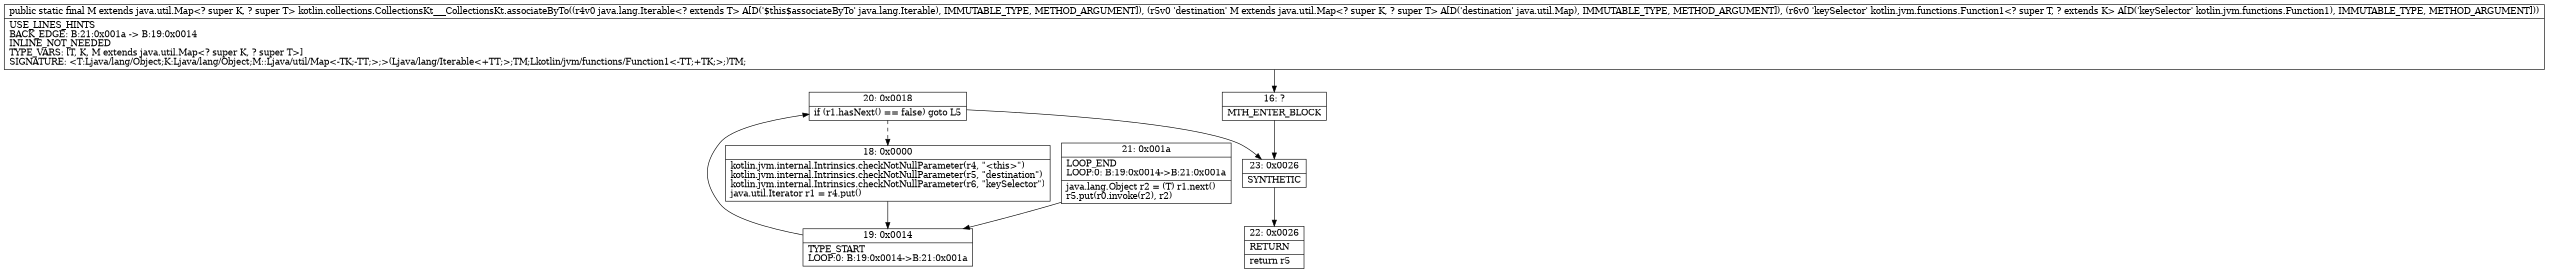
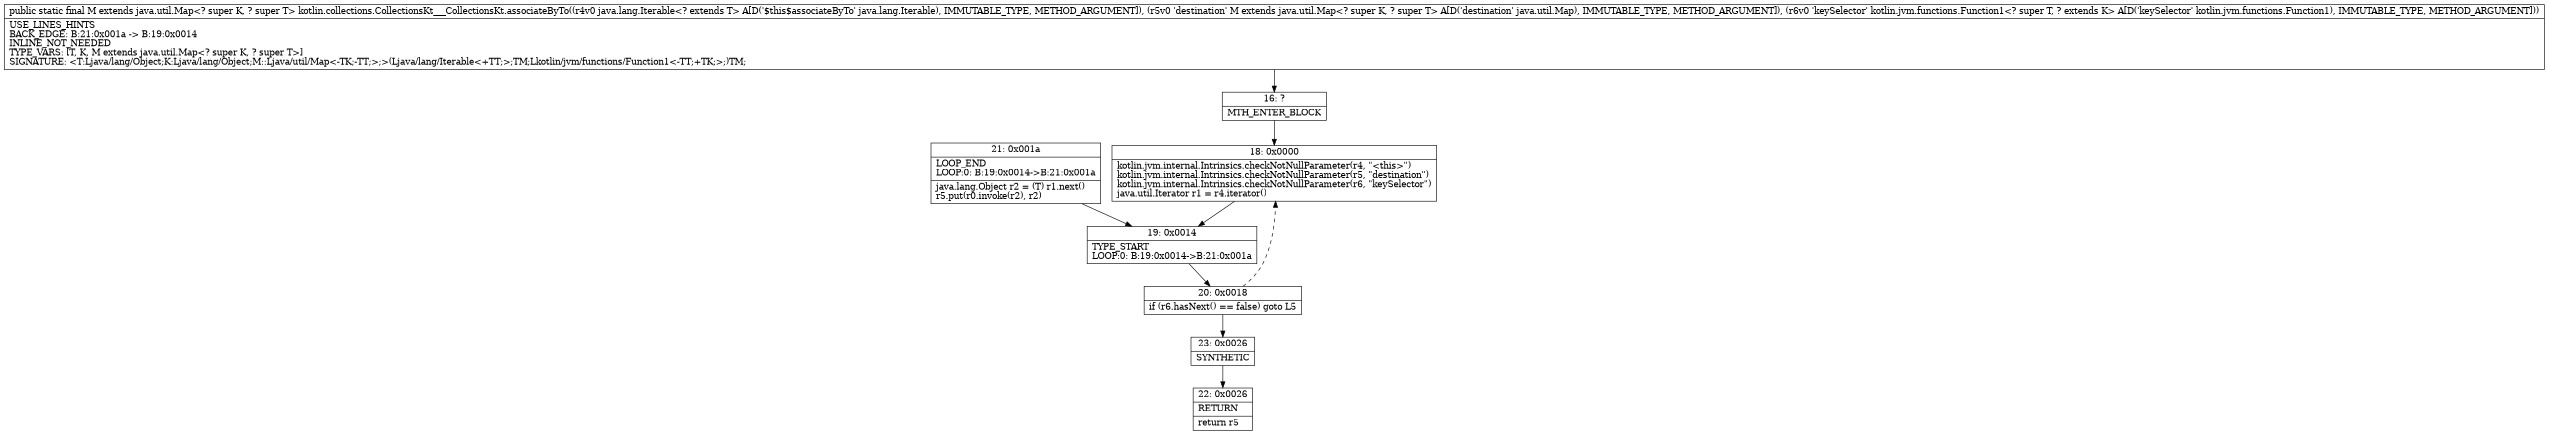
node "20: 0x0018": text "if (r1.hasNext() == false) goto L5" -> "if (r6.hasNext() == false) goto L5"
edge "16: ?" -> "23: 0x0026": now "16: ?" -> "18: 0x0000"
node "18: 0x0000": text "java.util.Iterator r1 = r4.put()" -> "java.util.Iterator r1 = r4.iterator()"
